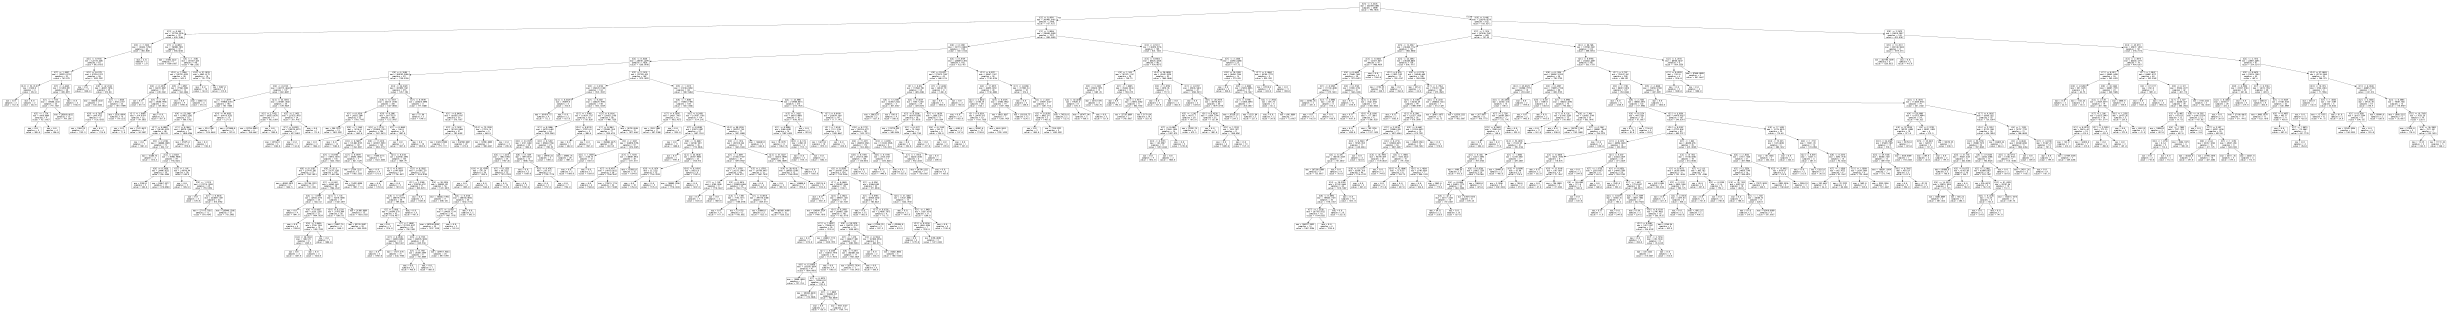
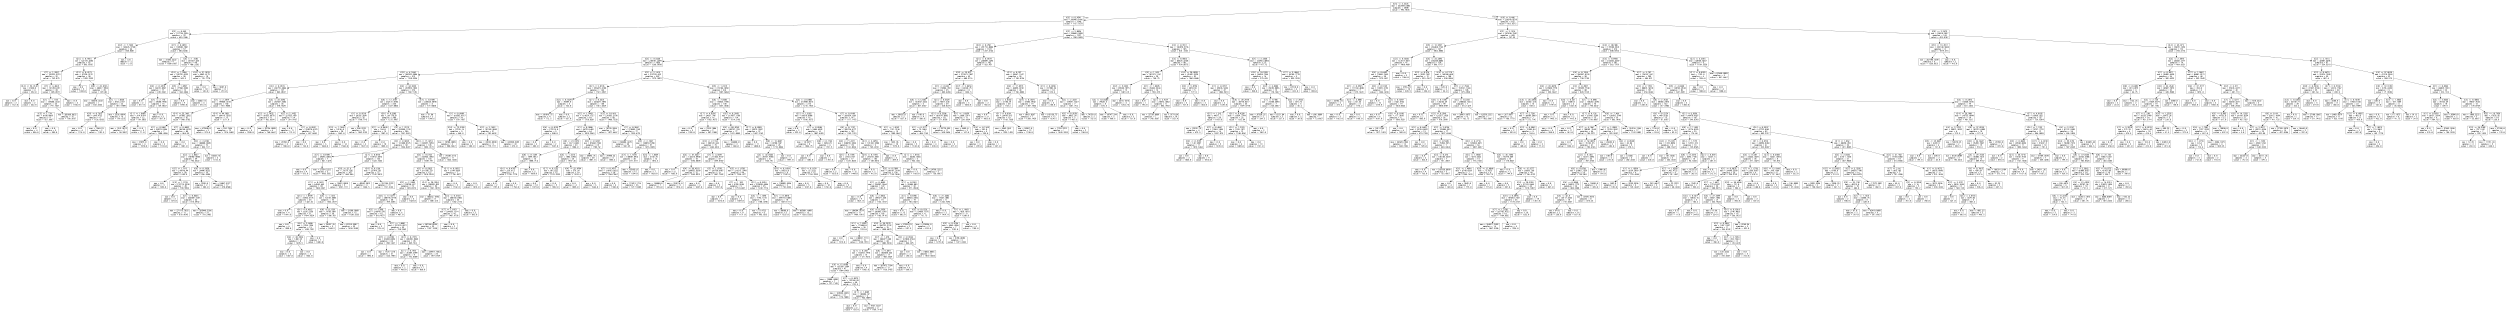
edge "X[7] <= 3.0211 mse = 49231.6256 samples = 25 value = 492.88" -> "X[0] <= 0.64 mse = 32912.1094 samples = 16 value = 411.125": reversed
edge "X[4] <= 52.0076 mse = 76143.95 samples = 41 value = 709.4146" -> "X[1] <= 1.0303 mse = 12310.2041 samples = 7 value = 329.2857": reversed
node "mse = 0.0 samples = 5 value = 1806.0": removed
edge "mse = 0.0 samples = 2 value = 594.0" -> "X[8] <= 30.6304 mse = 121.0 samples = 4 value = 583.0": reversed
